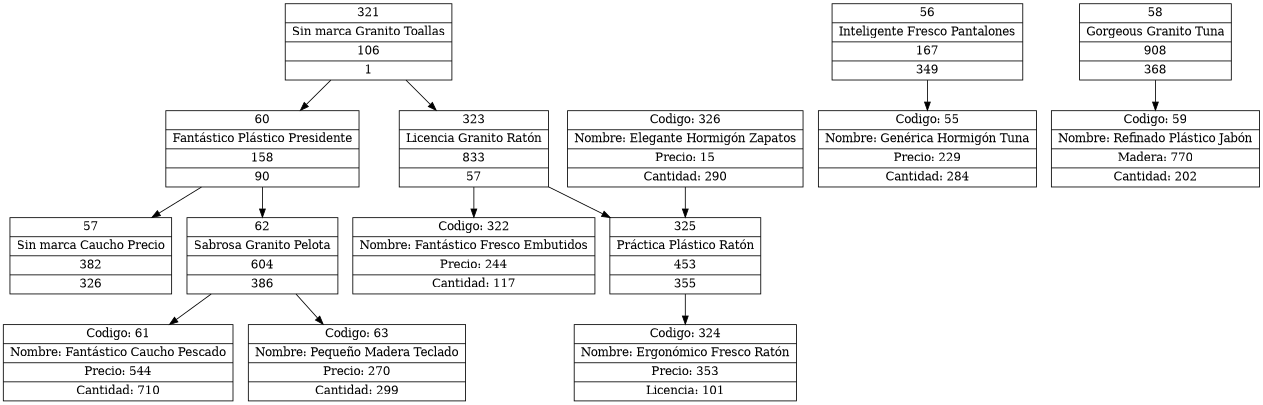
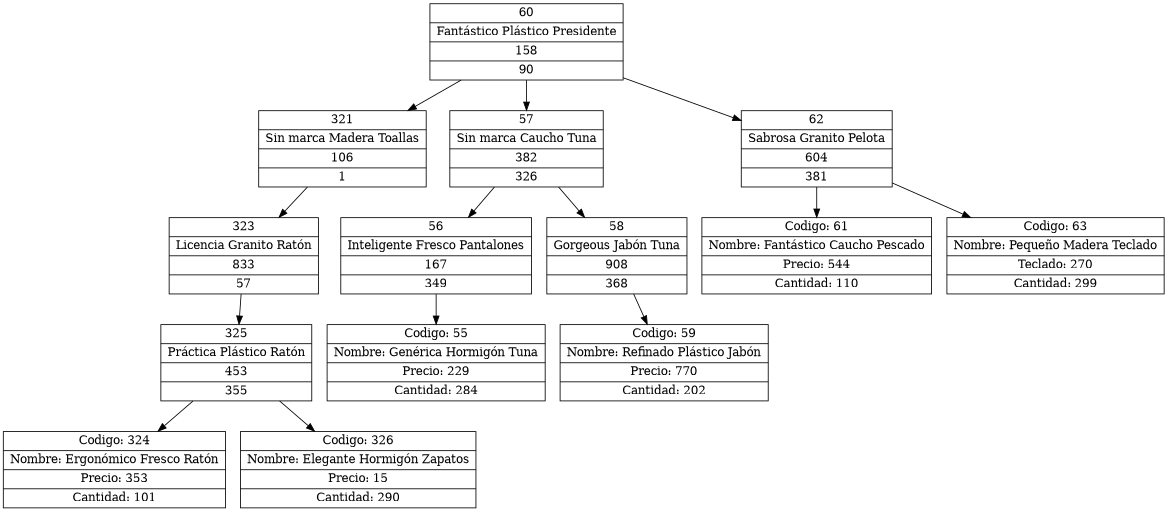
node "321": text "Sin marca Granito Toallas" -> "Sin marca Madera Toallas"
node "58": text "Gorgeous Granito Tuna" -> "Gorgeous Jabón Tuna"
edge "321" -> "60": reversed
node "Codigo: 59": text "Madera: 770" -> "Precio: 770"
edge "Codigo: 326" -> "325": reversed
edge "57" -> "56": added
edge "57" -> "58": added
node "57": text "Sin marca Caucho Precio" -> "Sin marca Caucho Tuna"
node "Codigo: 322": removed
node "62": text "386" -> "381"
node "Codigo: 63": text "Precio: 270" -> "Teclado: 270"
node "Codigo: 61": text "Cantidad: 710" -> "Cantidad: 110"
node "Codigo: 324": text "Licencia: 101" -> "Cantidad: 101"
